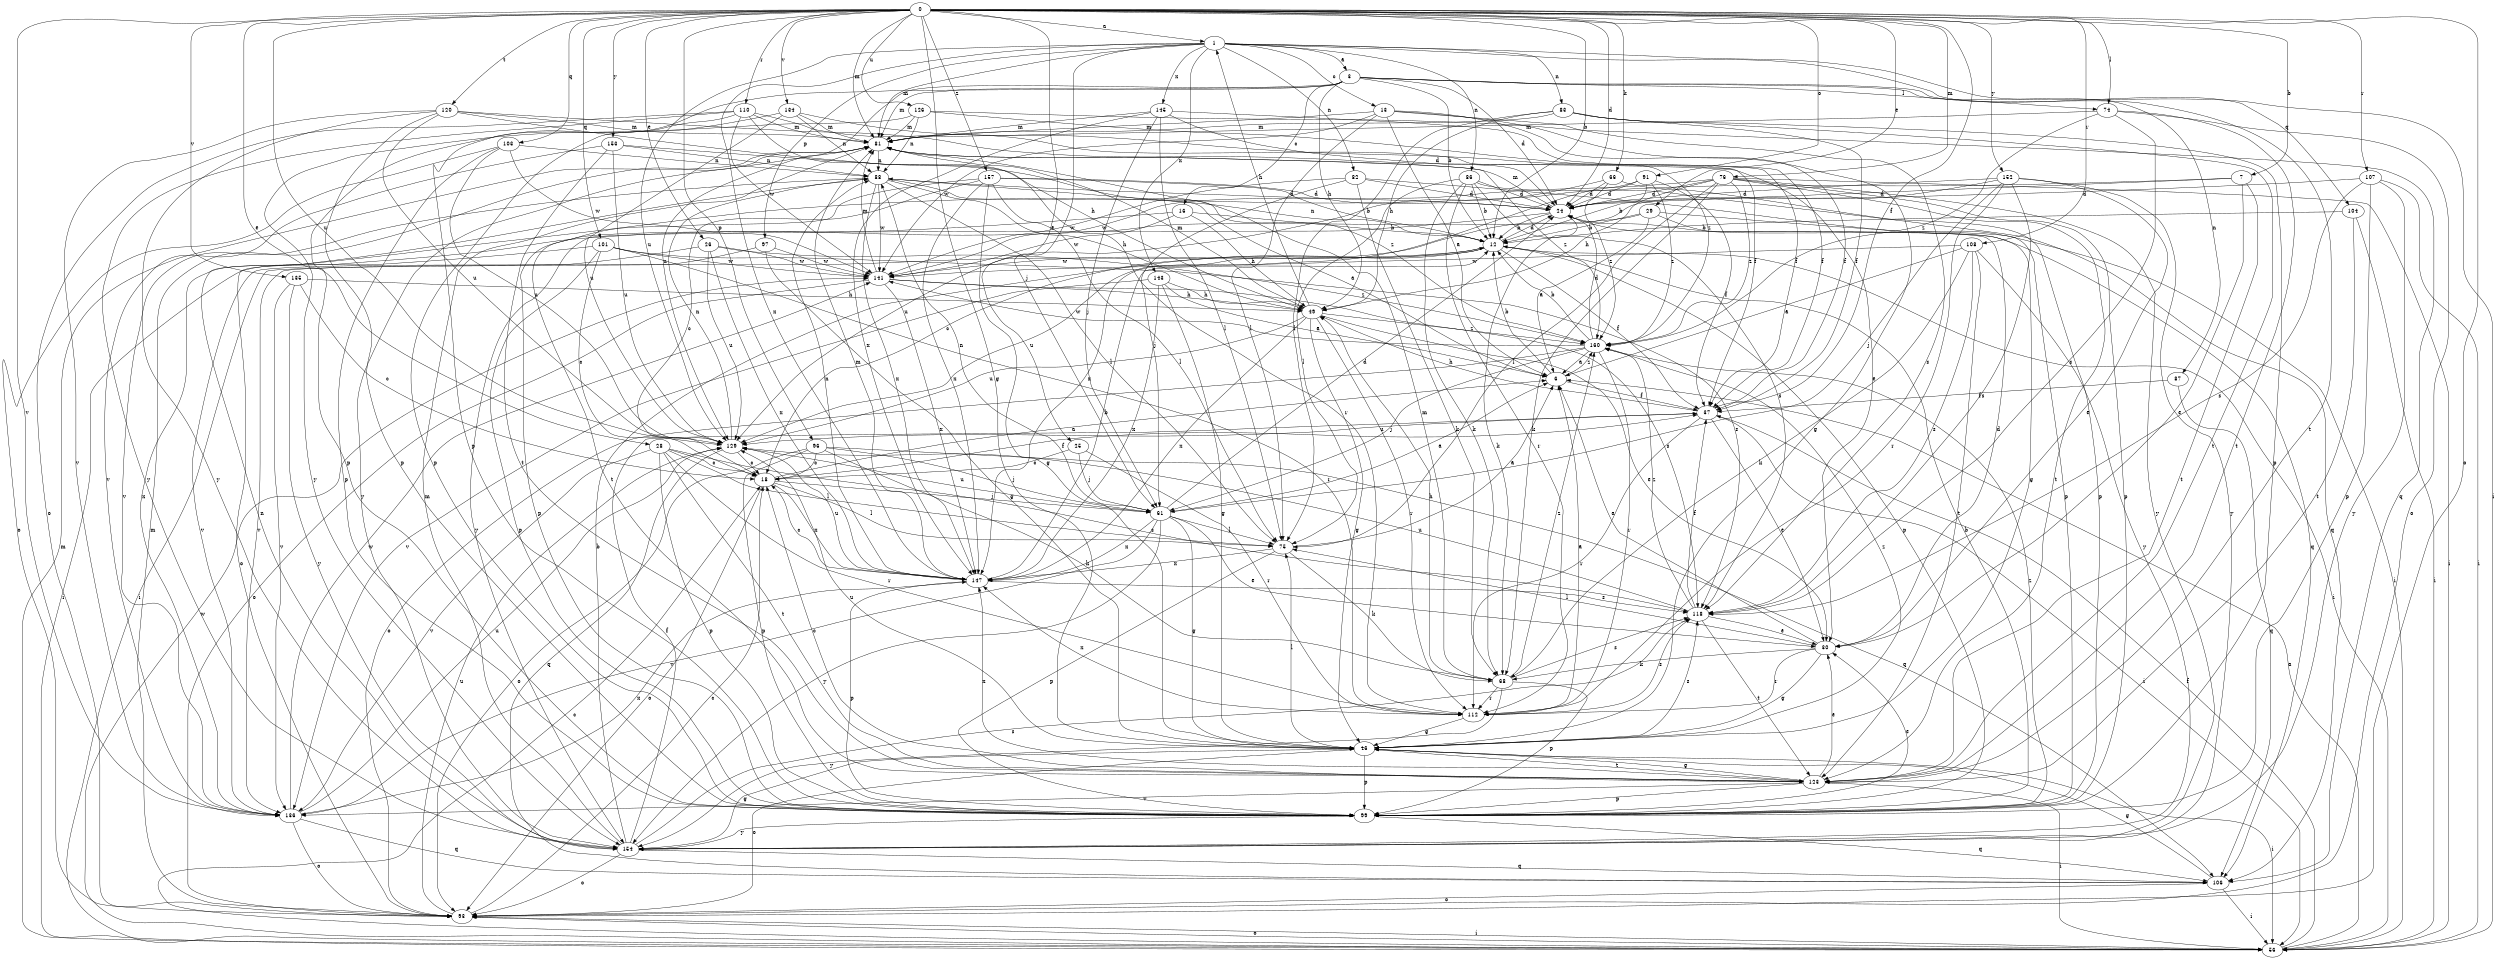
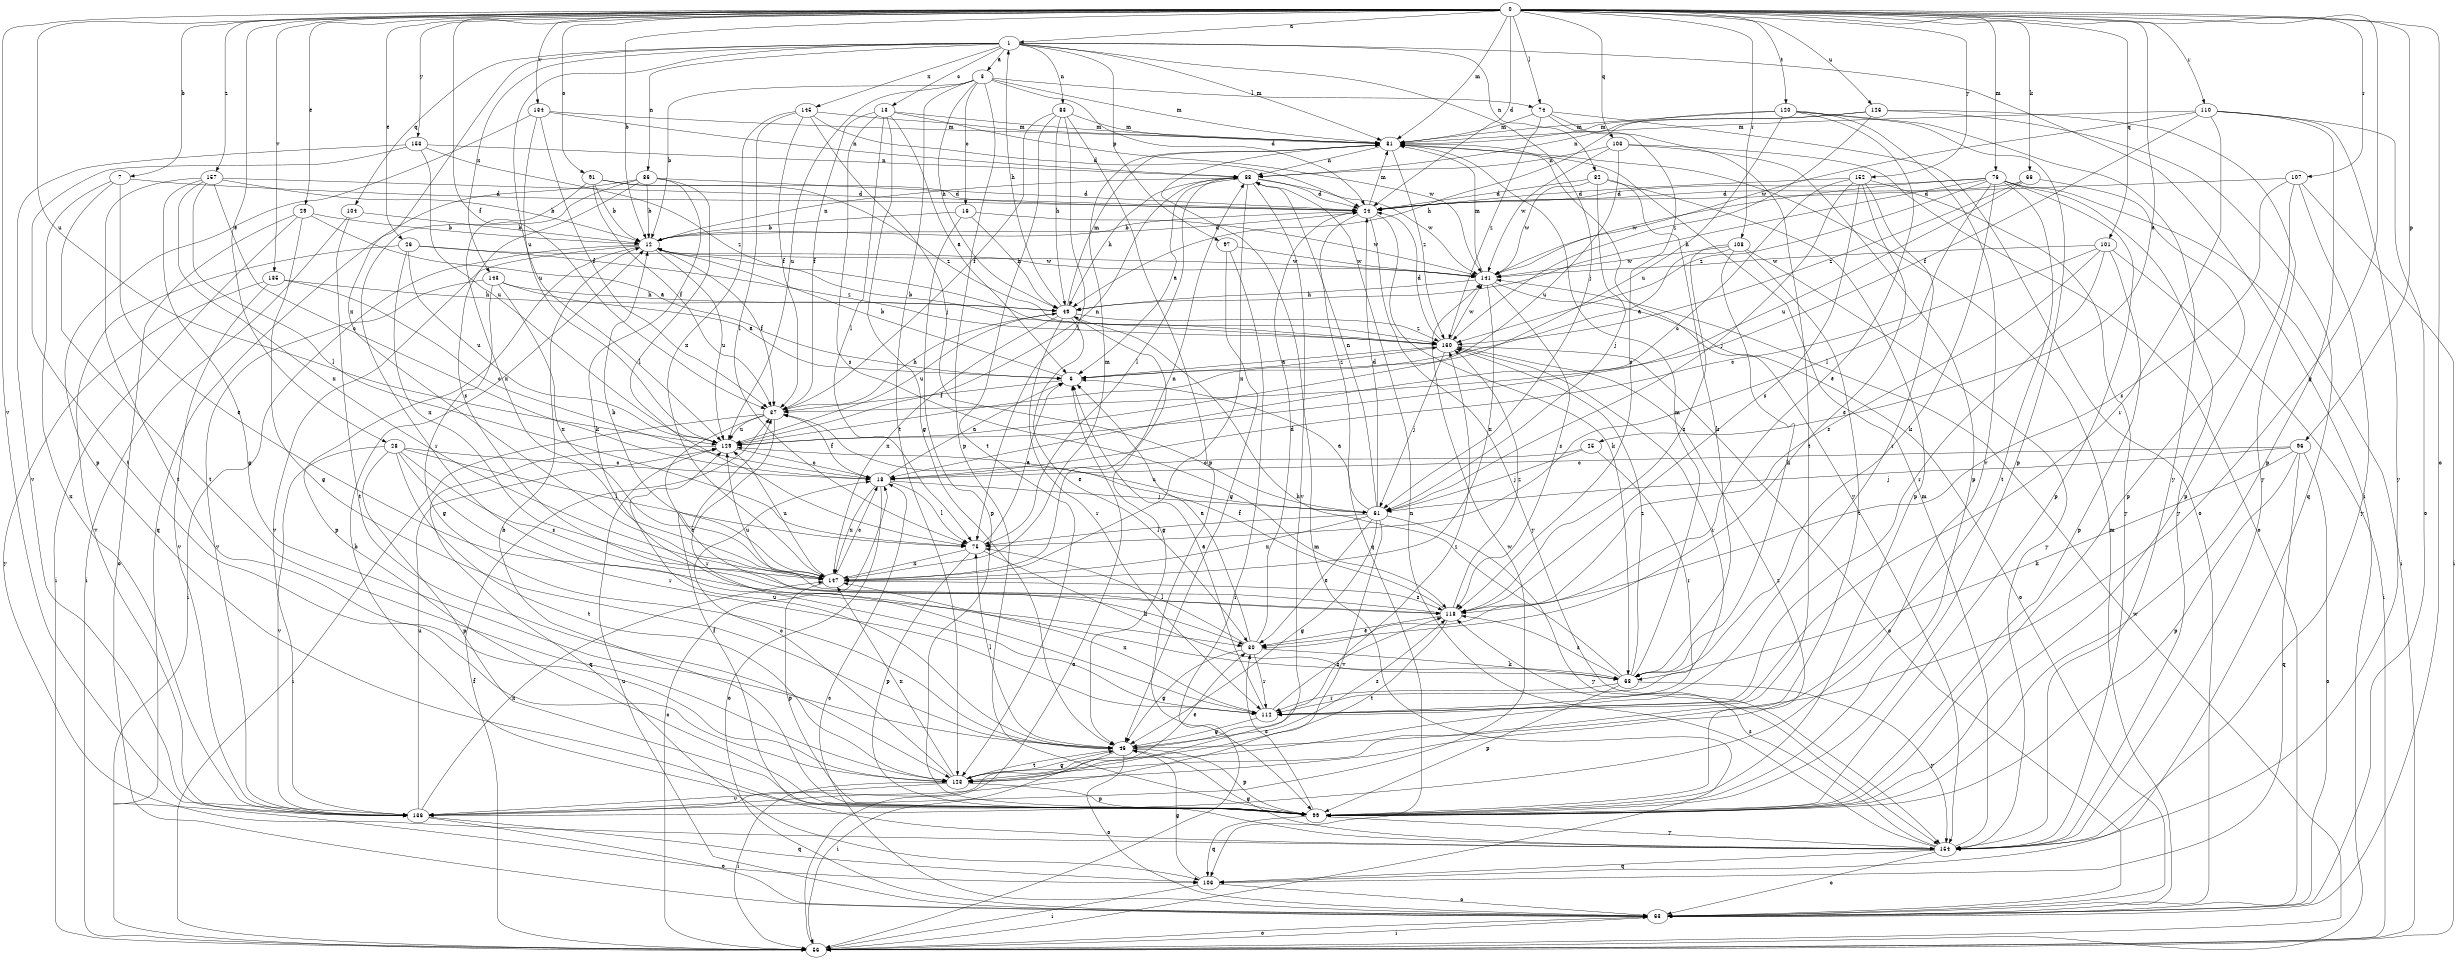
node "87": removed
node "93": label "93" -> "63"
